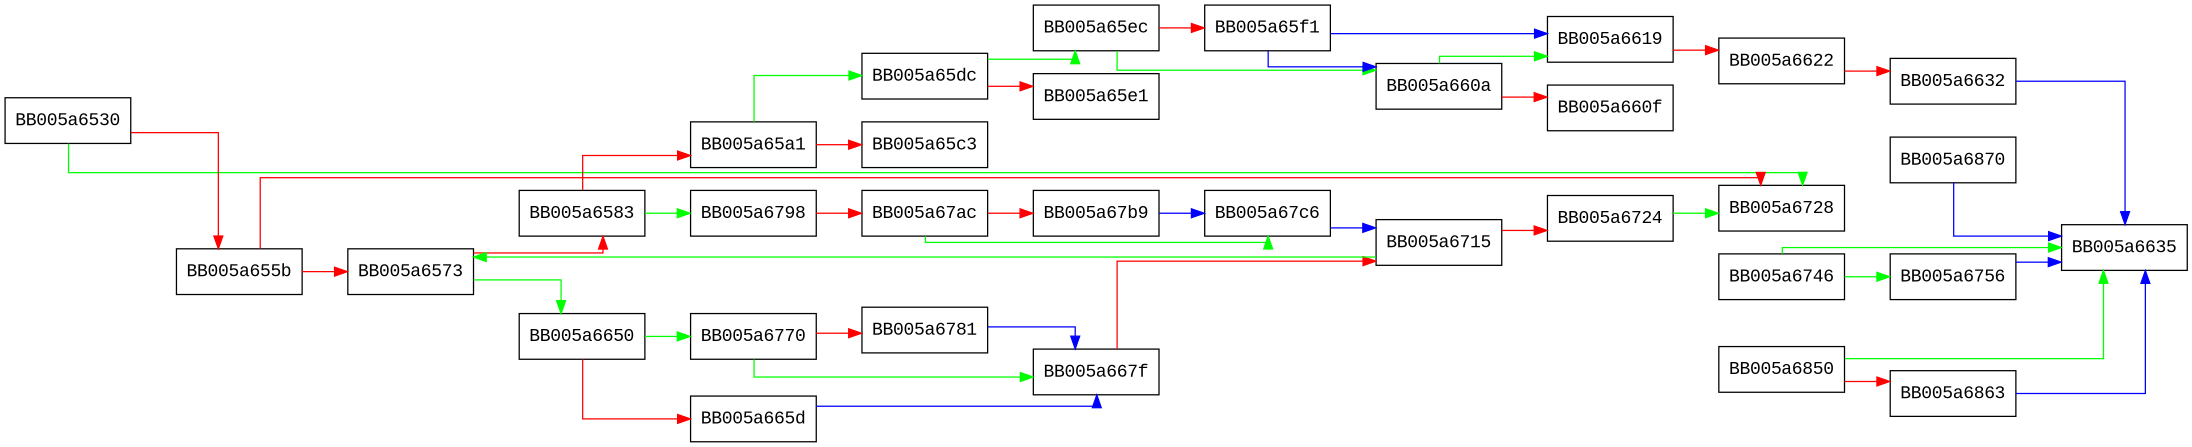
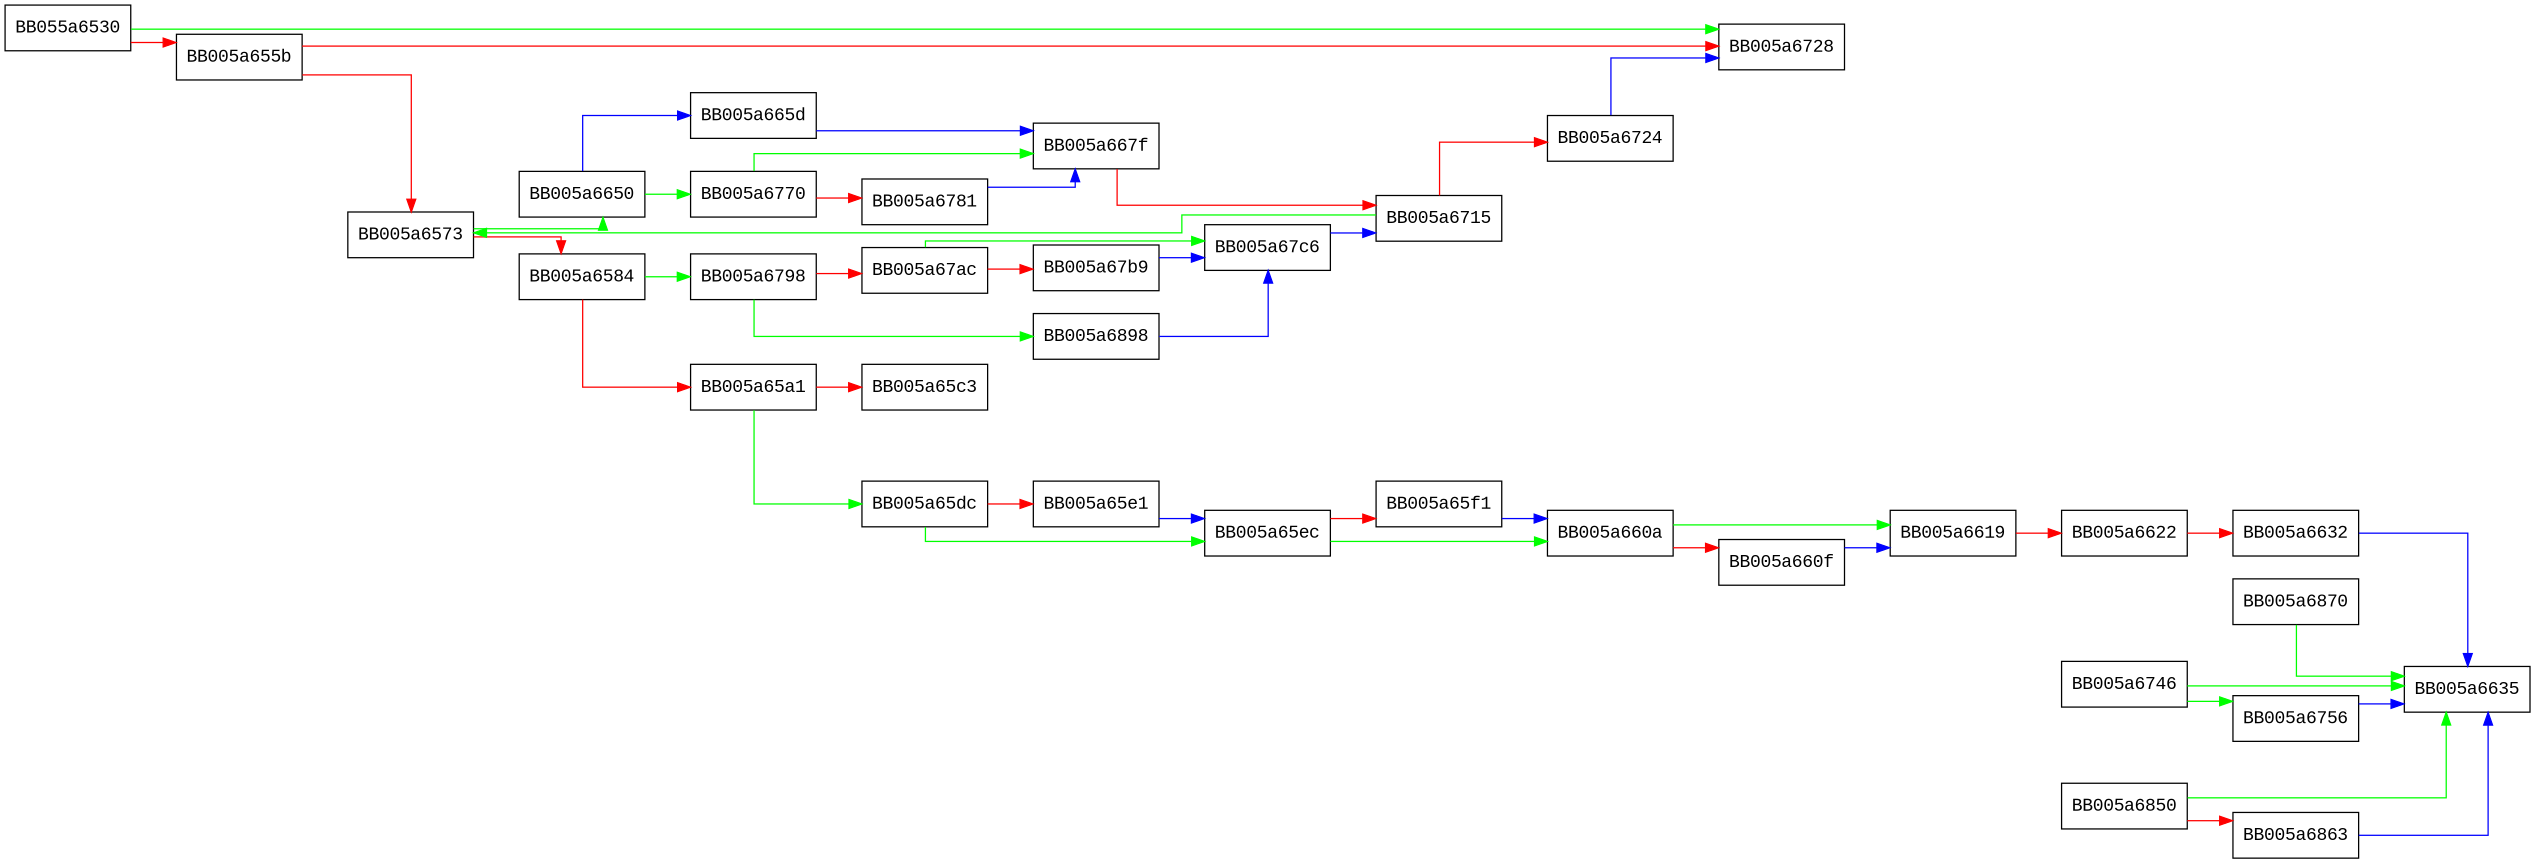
edge "BB005a65f1" -> "BB005a6619": now "BB005a660f" -> "BB005a6619"
node "BB005a6530": label "BB005a6530" -> "BB055a6530"
node "BB005a6583": label "BB005a6583" -> "BB005a6584"
edge "BB005a6724" -> "BB005a6728": color green -> blue
edge "BB005a6870" -> "BB005a6635": color blue -> green
node "BB005a6898": added
edge "BB005a6650" -> "BB005a665d": color red -> blue
edge "BB005a65e1" -> "BB005a65ec": added
